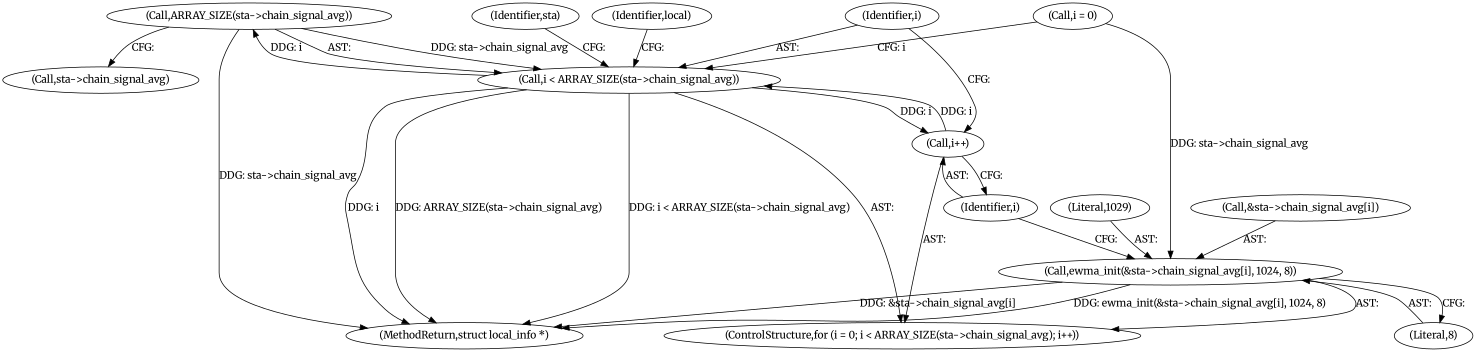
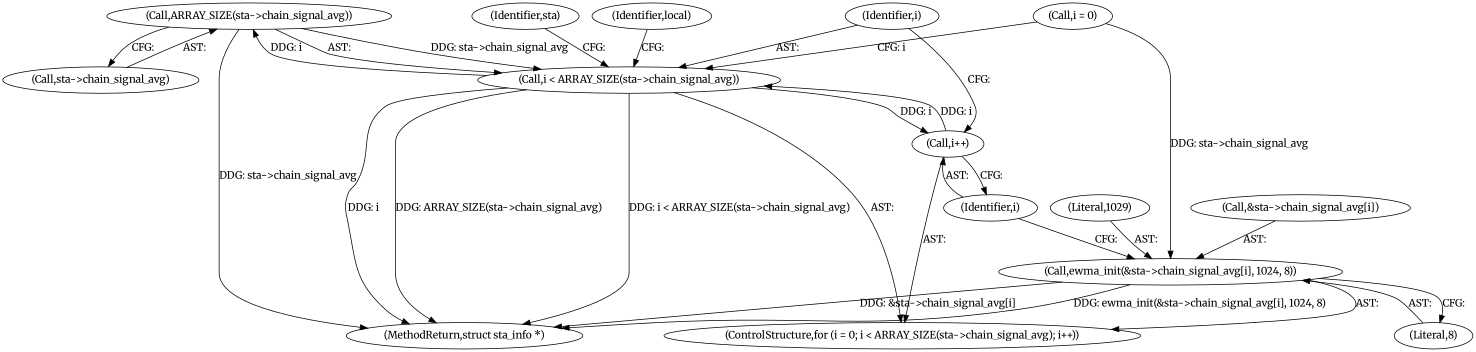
edge "(Call,sta->chain_signal_avg)" -> "(Call,ARRAY_SIZE(sta->chain_signal_avg))": added, label "AST:"
node "(MethodReturn,struct local_info *)": label "(MethodReturn,struct local_info *)" -> "(MethodReturn,struct sta_info *)"
